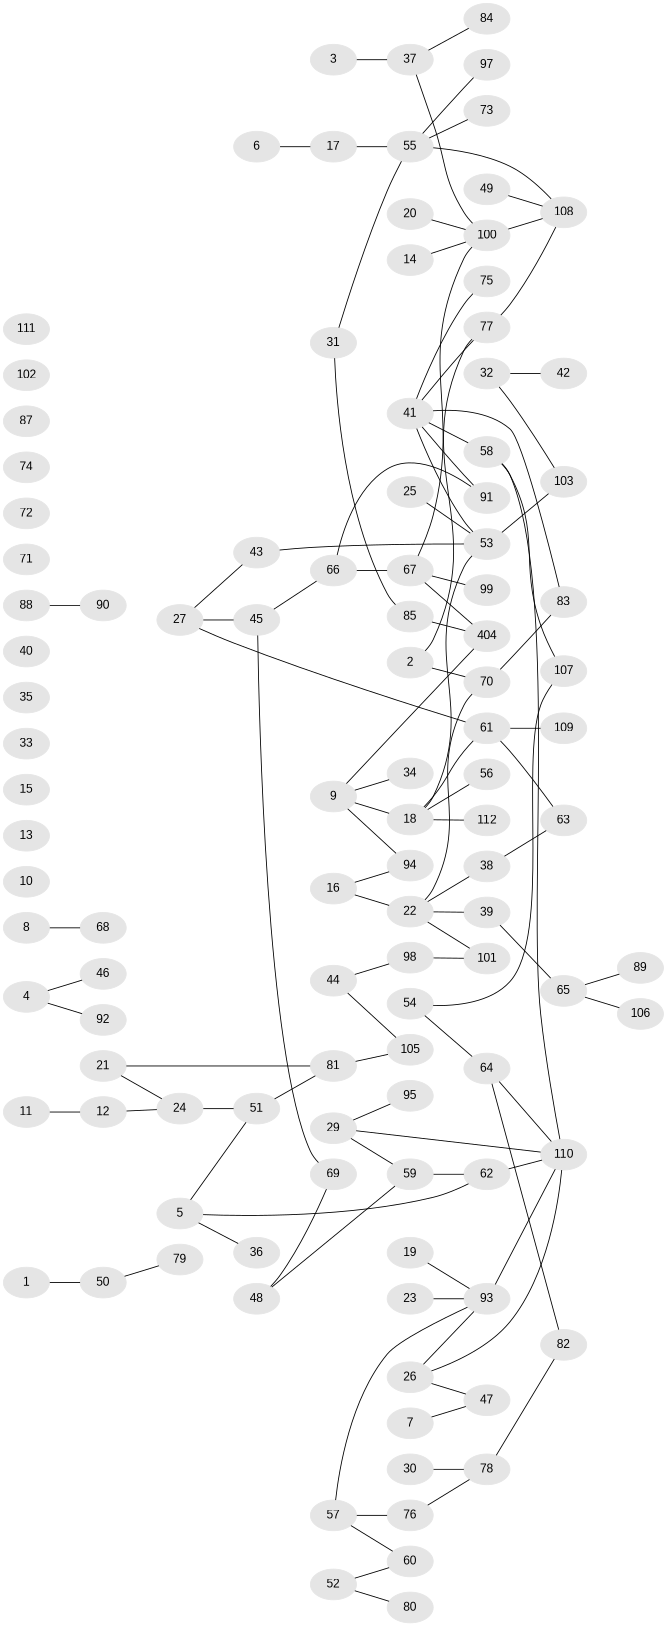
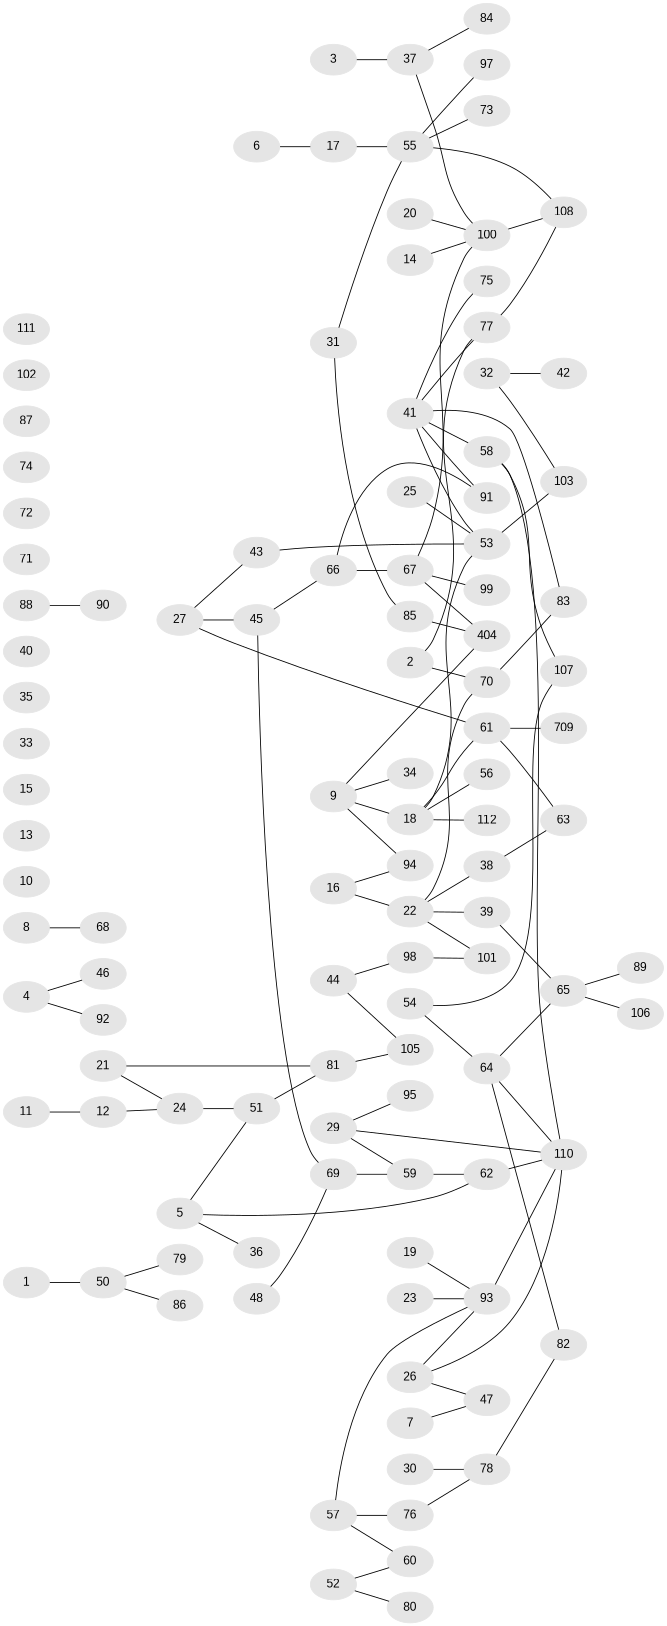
node "49": removed
node "109": label "109" -> "709"
edge "65" -- "64": added
edge "59" -- "48": now "59" -- "69"
node "86": added
